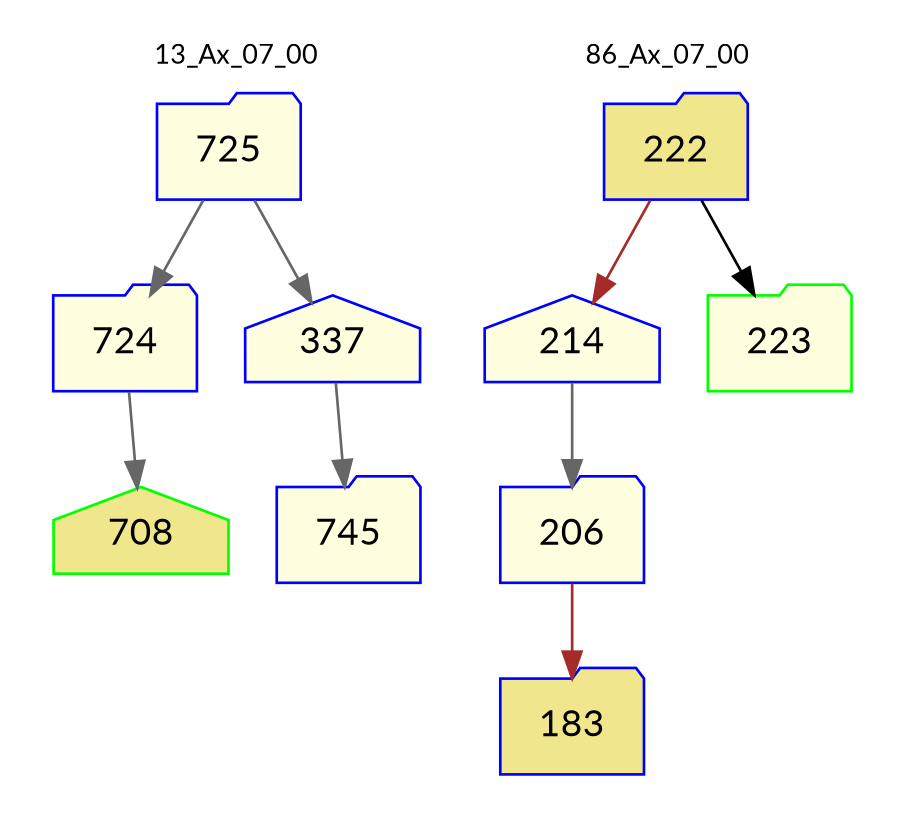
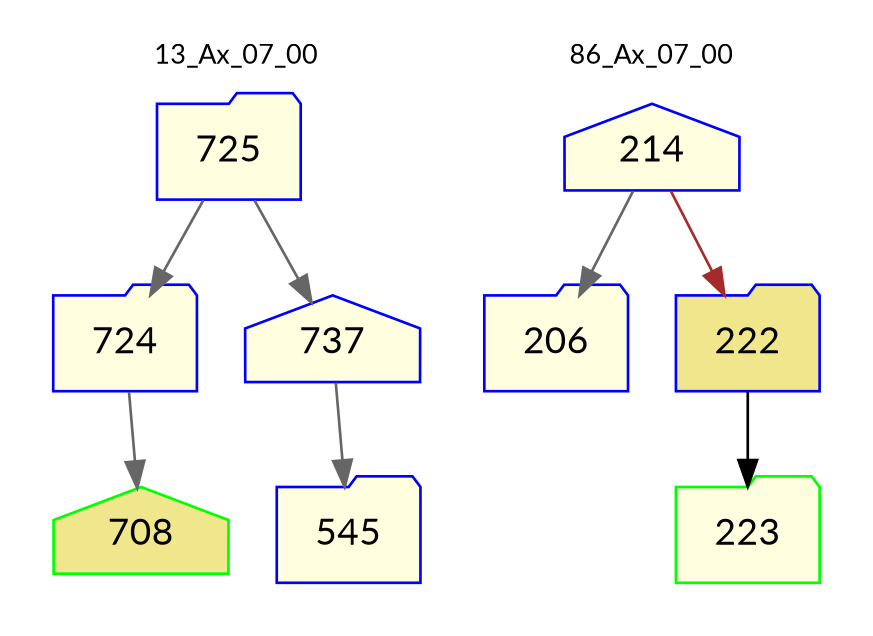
edge "222" -> "214": reversed
node "337": label "337" -> "737"
node "745": label "745" -> "545"
node "183": removed
